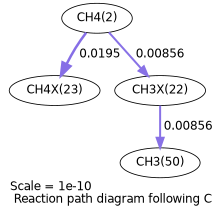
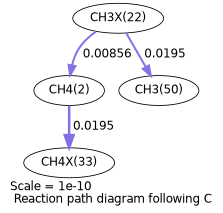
edge "CH4(2)" -> "CH3X(22)": reversed
node "CH4X(23)": label "CH4X(23)" -> "CH4X(33)"
edge "CH3X(22)" -> "CH3(50)": label " 0.00856" -> " 0.0195"
